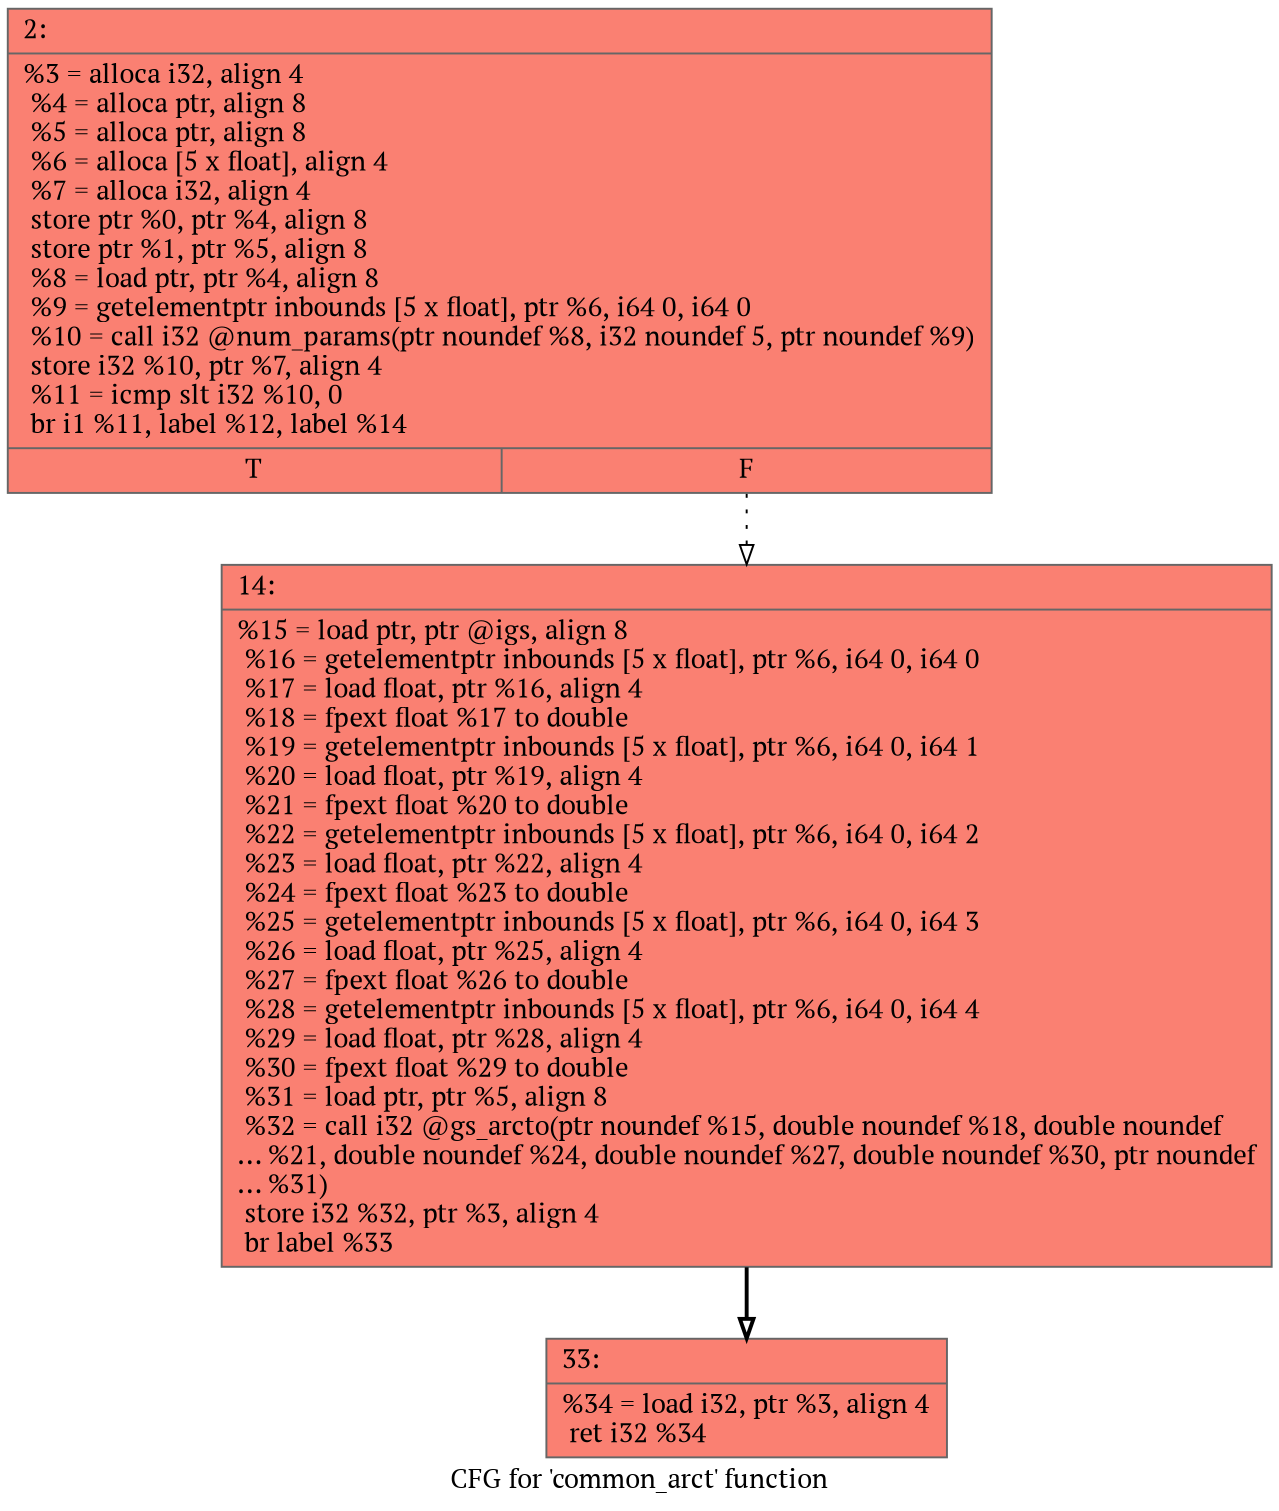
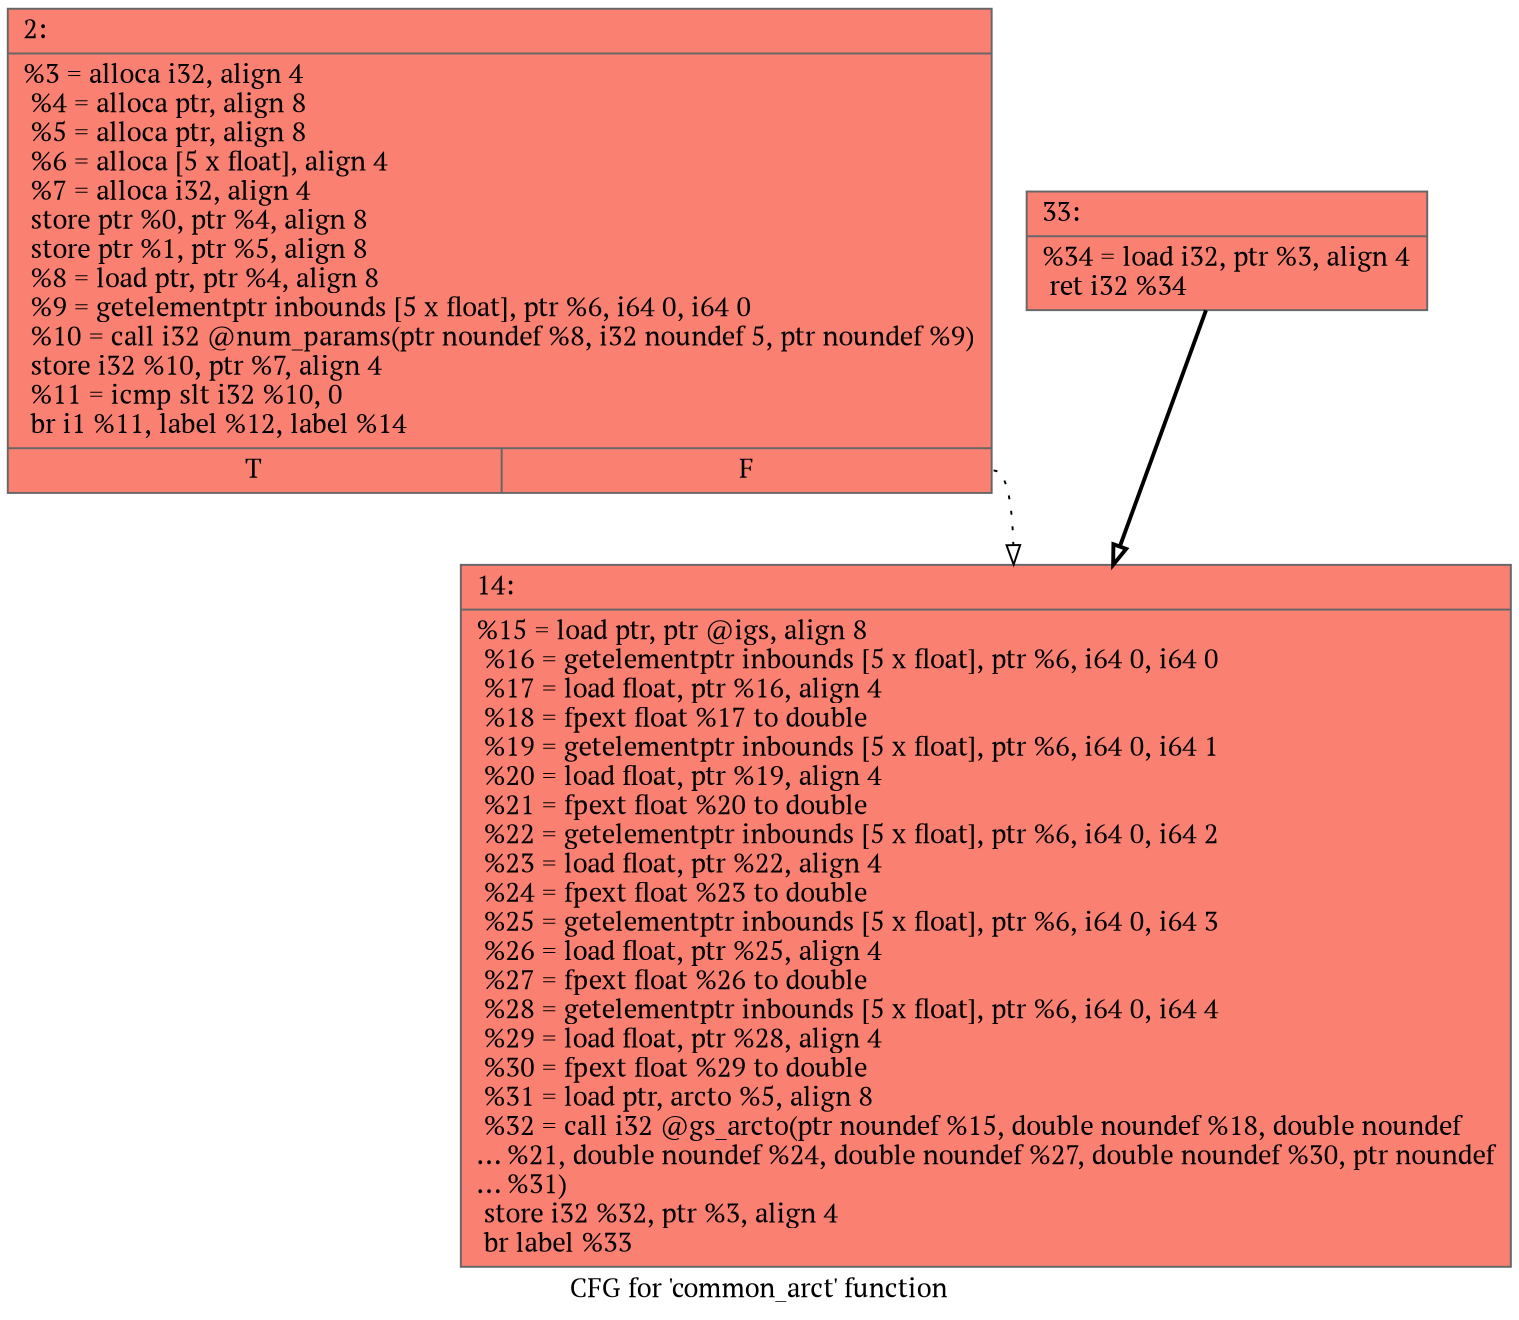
node "14:": text "%31 = load ptr, ptr %5, align 8" -> "%31 = load ptr, arcto %5, align 8"
edge "14:" -> "33:": reversed
